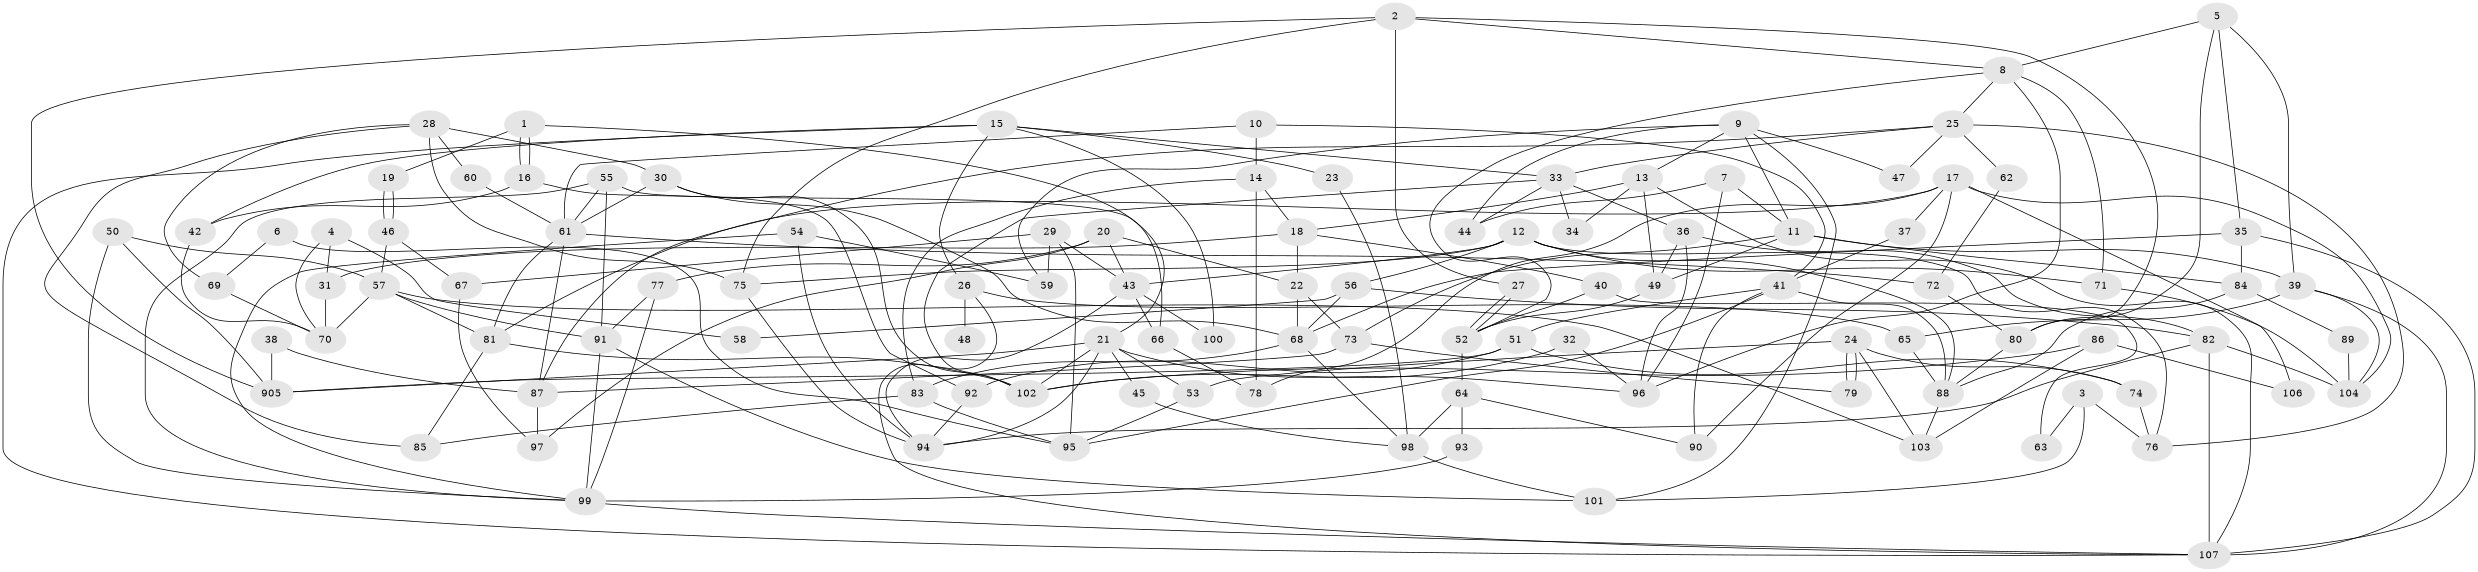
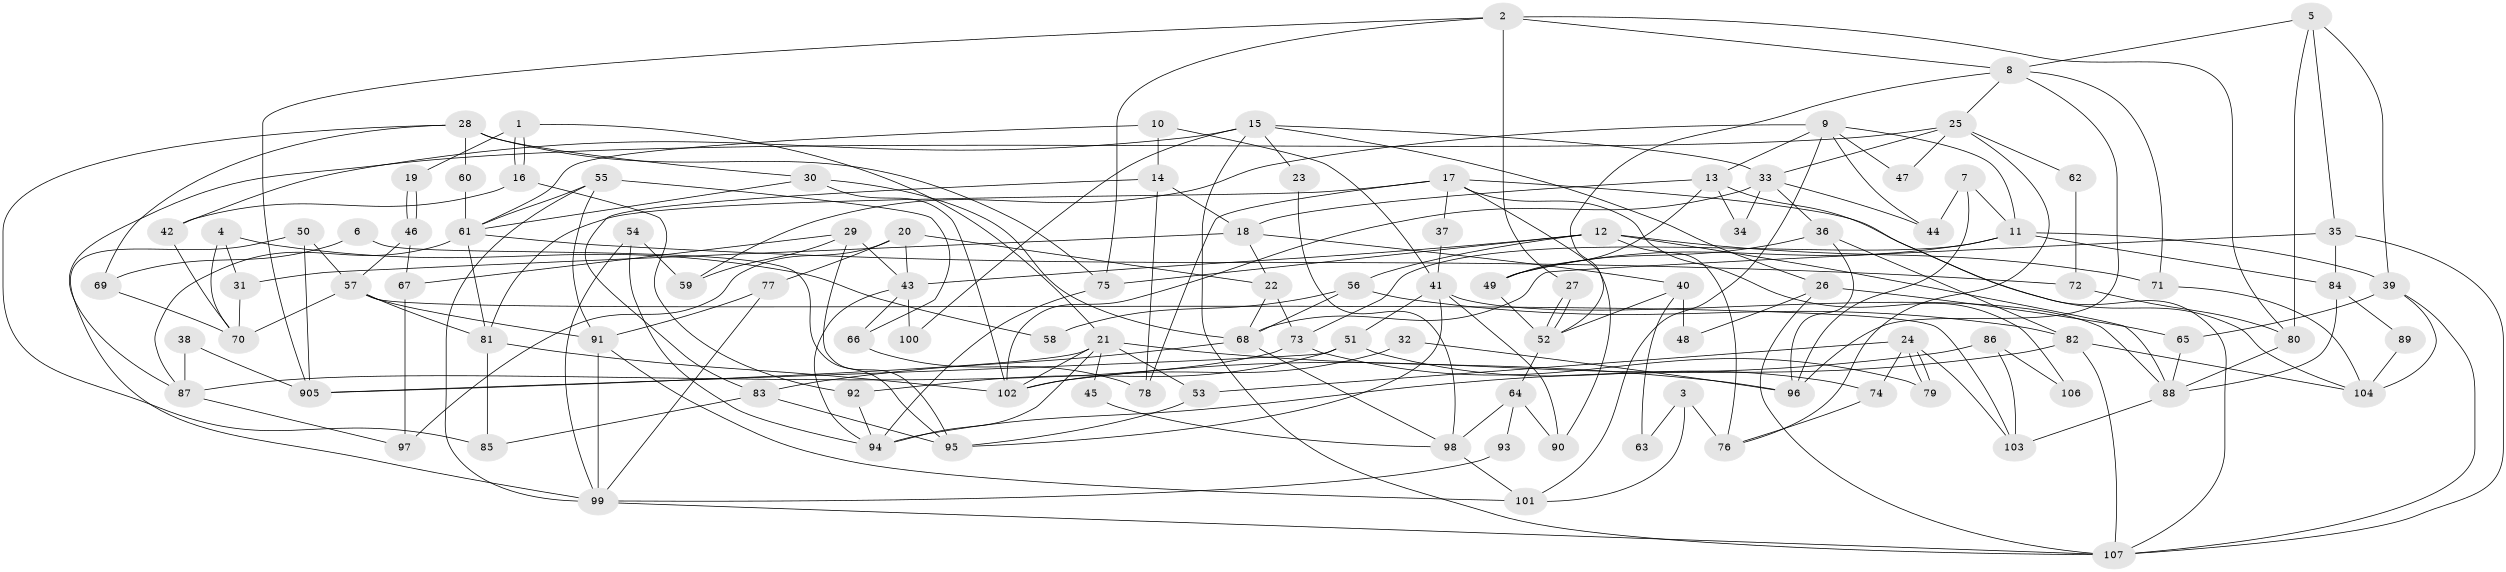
edge "40" -- "48": added
